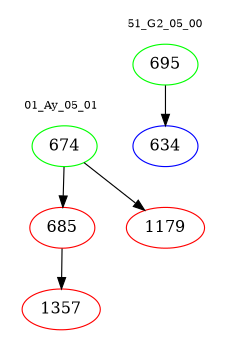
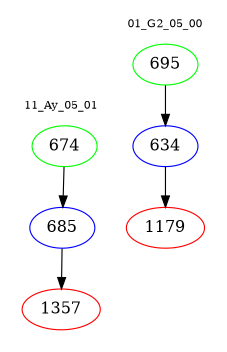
cluster "51_G2_05_00": label "51_G2_05_00" -> "01_G2_05_00"
cluster "01_Ay_05_01": label "01_Ay_05_01" -> "11_Ay_05_01"
edge "674" -> "1179": now "634" -> "1179"
node "685": color red -> blue
